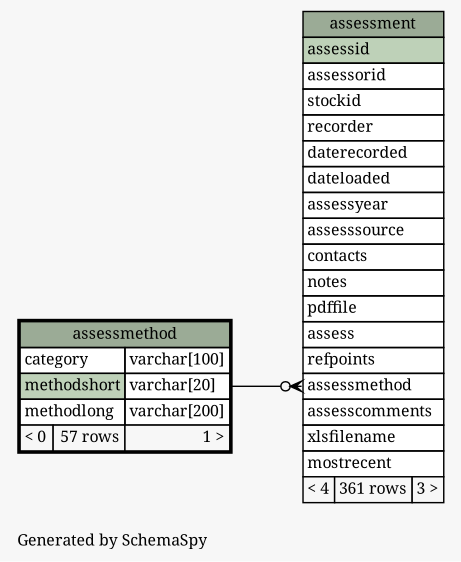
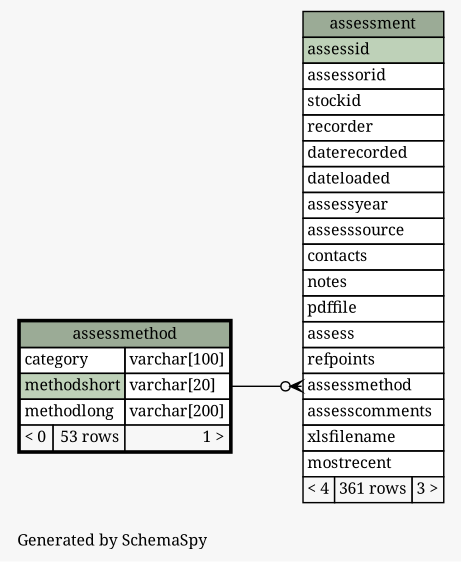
node "assessmethod": text "57 rows" -> "53 rows"
